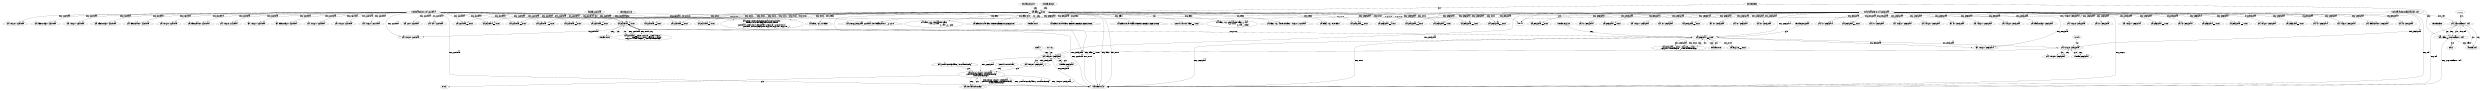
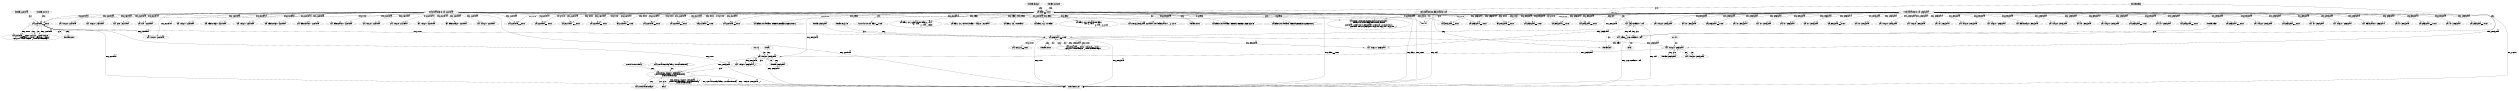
edge "(MethodParameterIn,effect_handle_t  self)" -> "1000100": label "DDG: (uint32_t *)pReplyData + 1" -> "AST: "
edge "(Call,(preproc_effect_t *) self)" -> "(Identifier,self)": now "(MethodParameterIn,effect_handle_t  self)" -> "(Identifier,self)"
